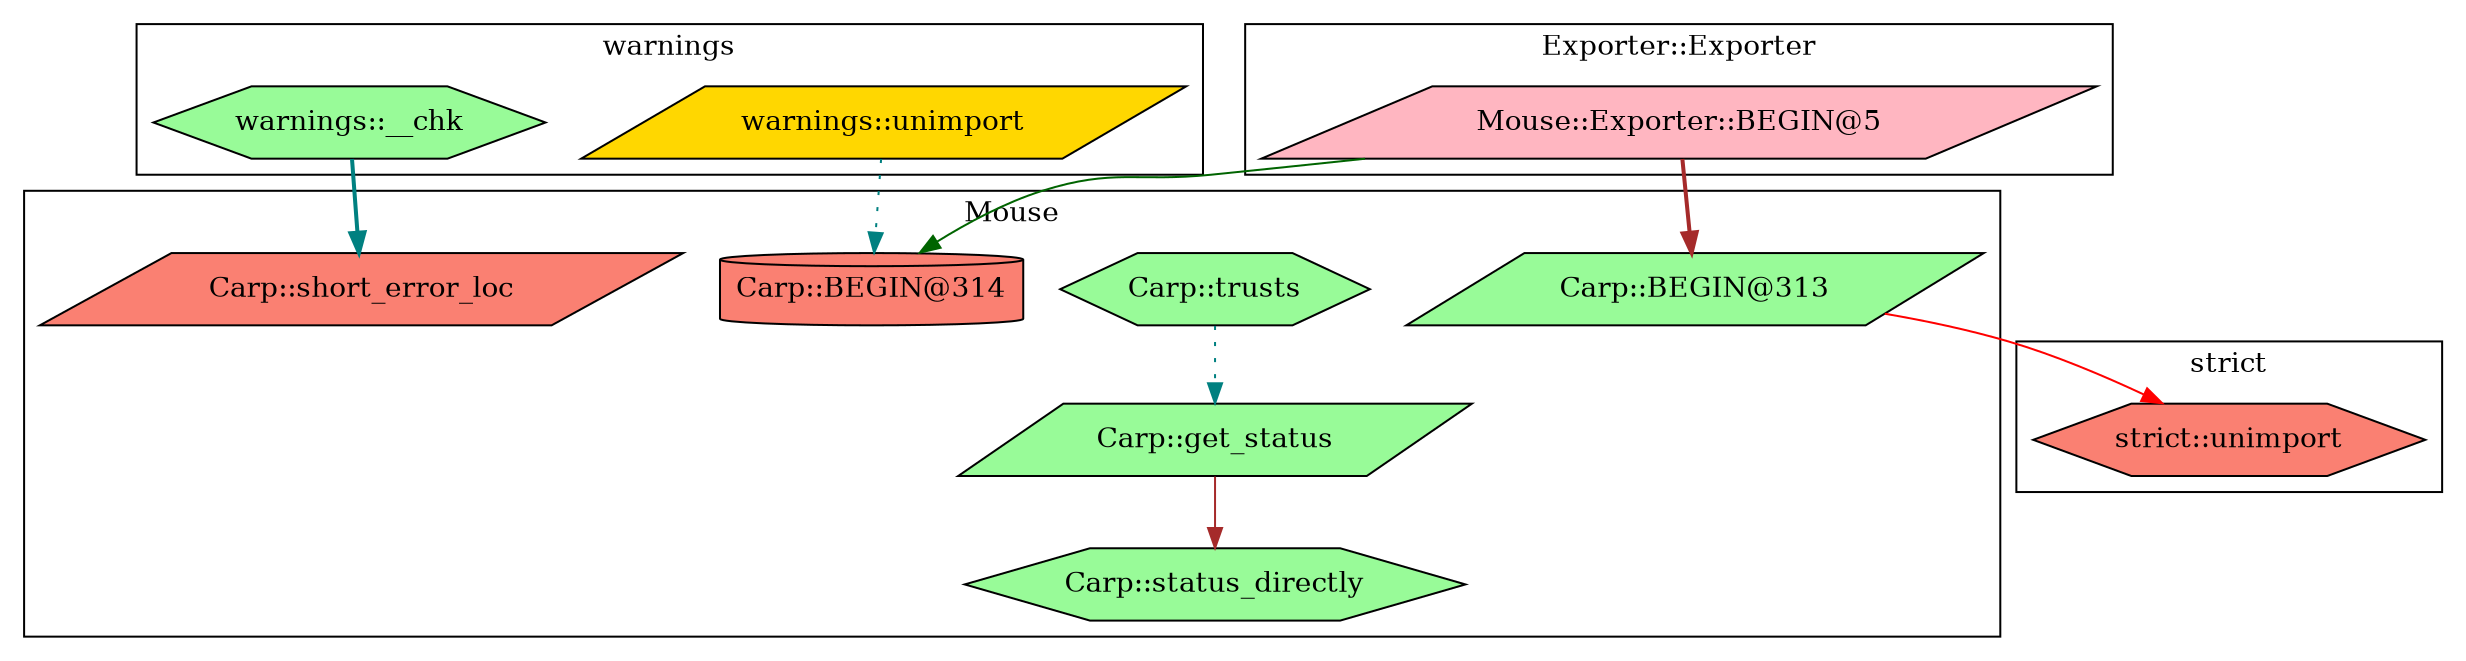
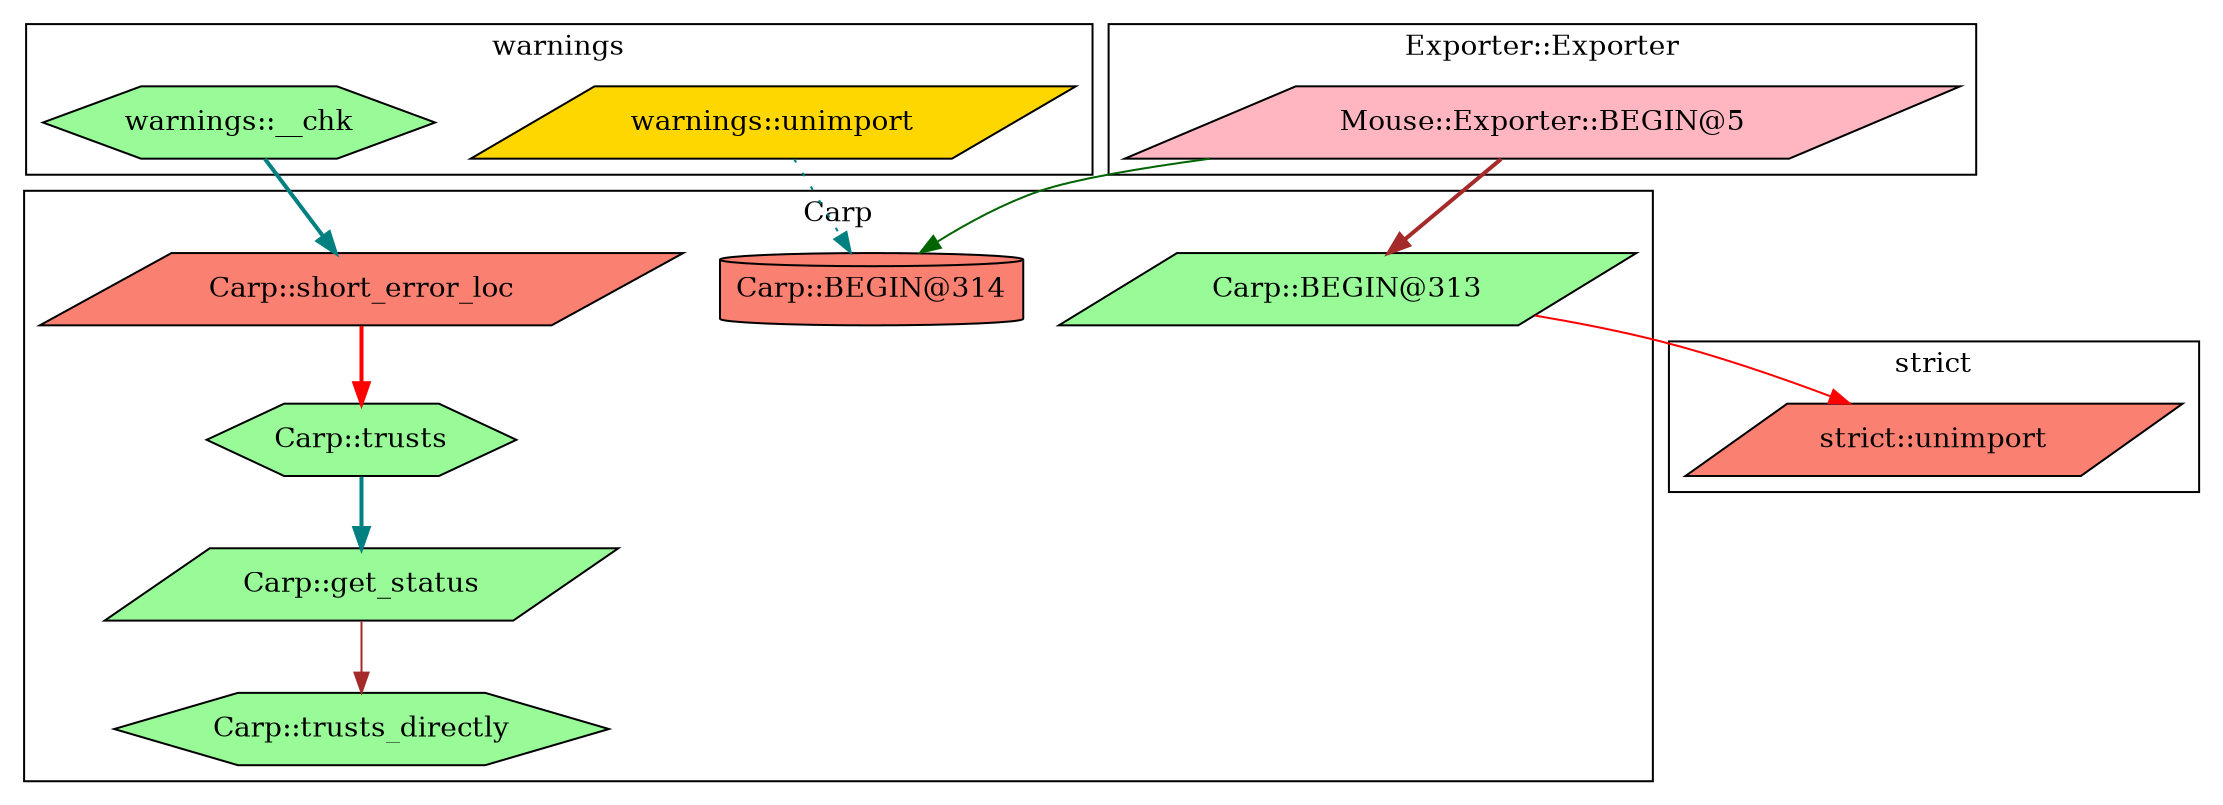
cluster "Mouse": label "Mouse" -> "Carp"
edge "Carp::short_error_loc" -> "Carp::trusts": added
edge "Carp::trusts" -> "Carp::get_status": style dotted -> bold
node "strict::unimport": shape hexagon -> parallelogram
node "Carp::status_directly": label "Carp::status_directly" -> "Carp::trusts_directly"
